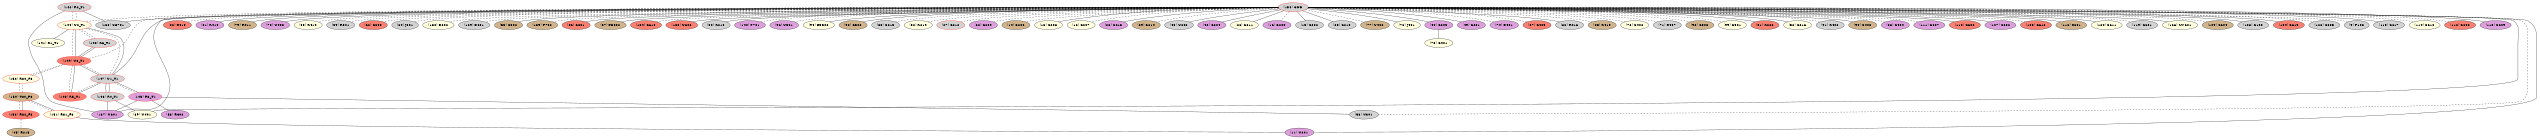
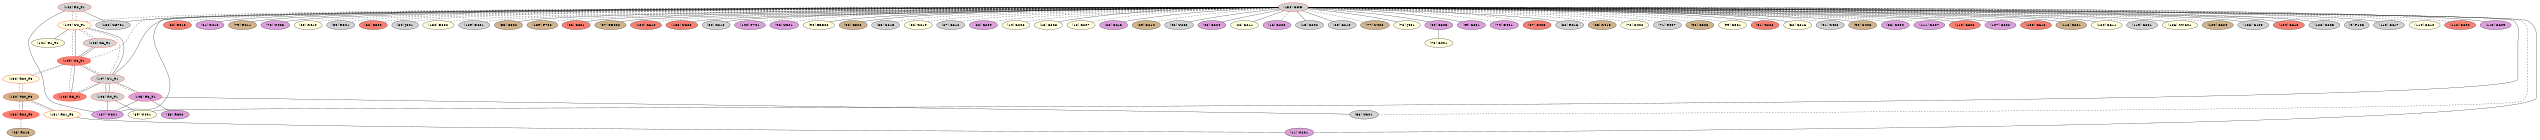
edge "(154) GND" -- "(128) C605": style dashed -> solid
node "(27) C212": color red -> black
node "(14) C206": fillcolor tan -> lightyellow
